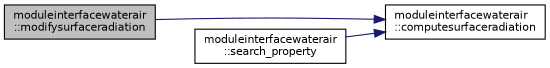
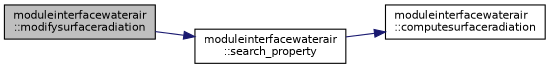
edge "moduleinterfacewaterair ::modifysurfaceradiation" -> "moduleinterfacewaterair ::computesurfaceradiation": now "moduleinterfacewaterair ::modifysurfaceradiation" -> "moduleinterfacewaterair ::search_property"
